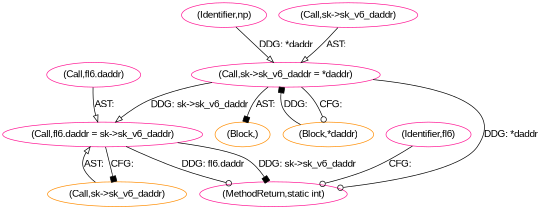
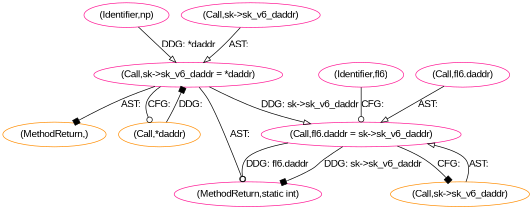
node "(Block,)": label "(Block,)" -> "(MethodReturn,)"
node "(Block,*daddr)": label "(Block,*daddr)" -> "(Call,*daddr)"
edge "(Call,sk->sk_v6_daddr = *daddr)" -> "(MethodReturn,static int)": label "DDG: *daddr" -> "AST: "
edge "(Identifier,fl6)" -> "(MethodReturn,static int)": now "(Identifier,fl6)" -> "(Call,fl6.daddr = sk->sk_v6_daddr)"
